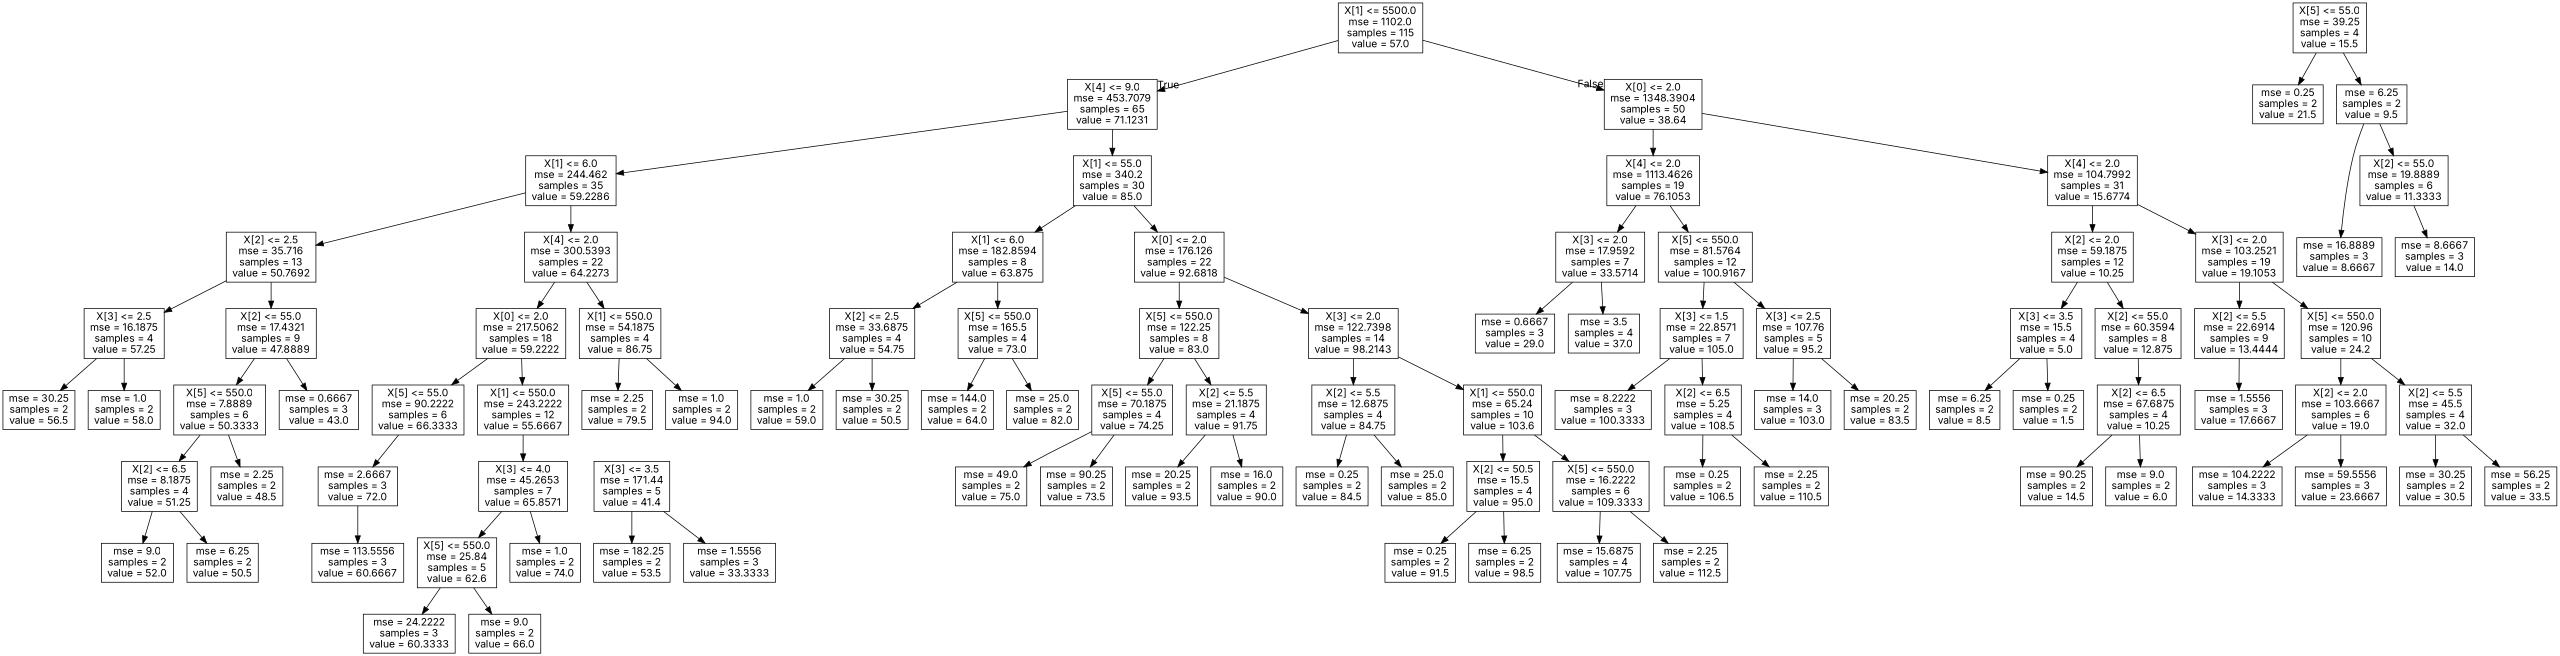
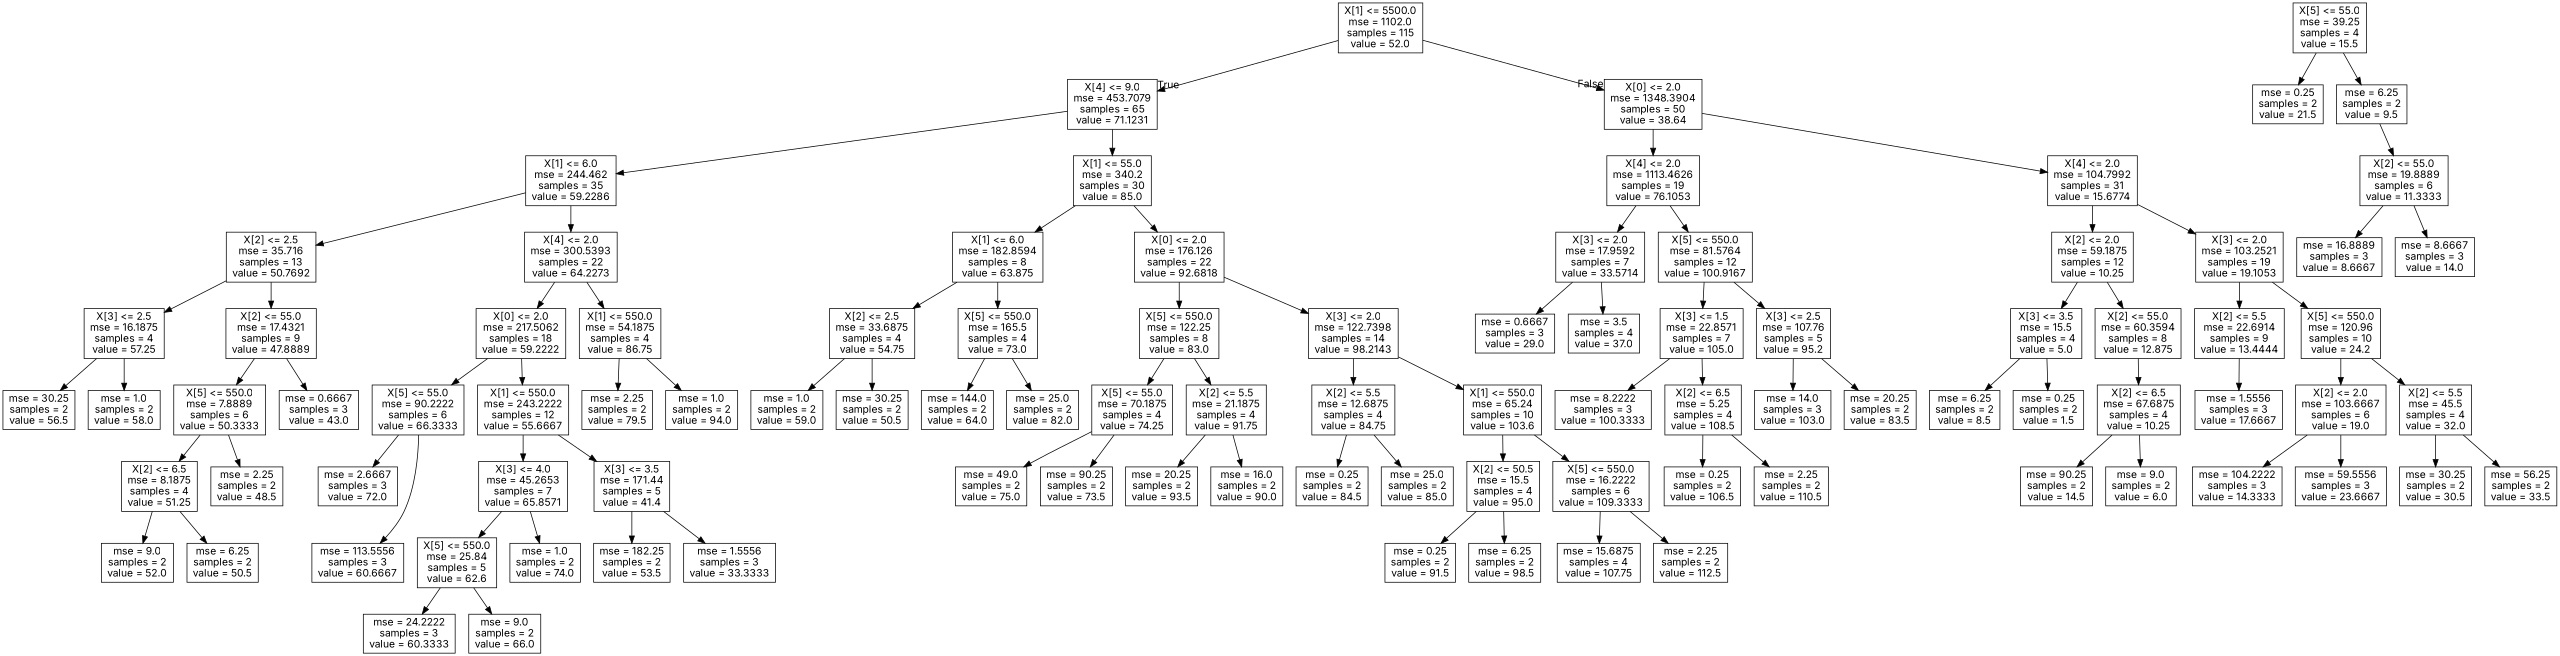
node "X[1] <= 5500.0 mse = 1102.0 samples = 115 value = 57.0": label "X[1] <= 5500.0 mse = 1102.0 samples = 115 value = 57.0" -> "X[1] <= 5500.0 mse = 1102.0 samples = 115 value = 52.0"
edge "mse = 6.25 samples = 2 value = 9.5" -> "mse = 16.8889 samples = 3 value = 8.6667": now "X[2] <= 55.0 mse = 19.8889 samples = 6 value = 11.3333" -> "mse = 16.8889 samples = 3 value = 8.6667"
edge "X[1] <= 550.0 mse = 243.2222 samples = 12 value = 55.6667" -> "X[3] <= 3.5 mse = 171.44 samples = 5 value = 41.4": added
edge "mse = 2.6667 samples = 3 value = 72.0" -> "mse = 113.5556 samples = 3 value = 60.6667": now "X[5] <= 55.0 mse = 90.2222 samples = 6 value = 66.3333" -> "mse = 113.5556 samples = 3 value = 60.6667"
